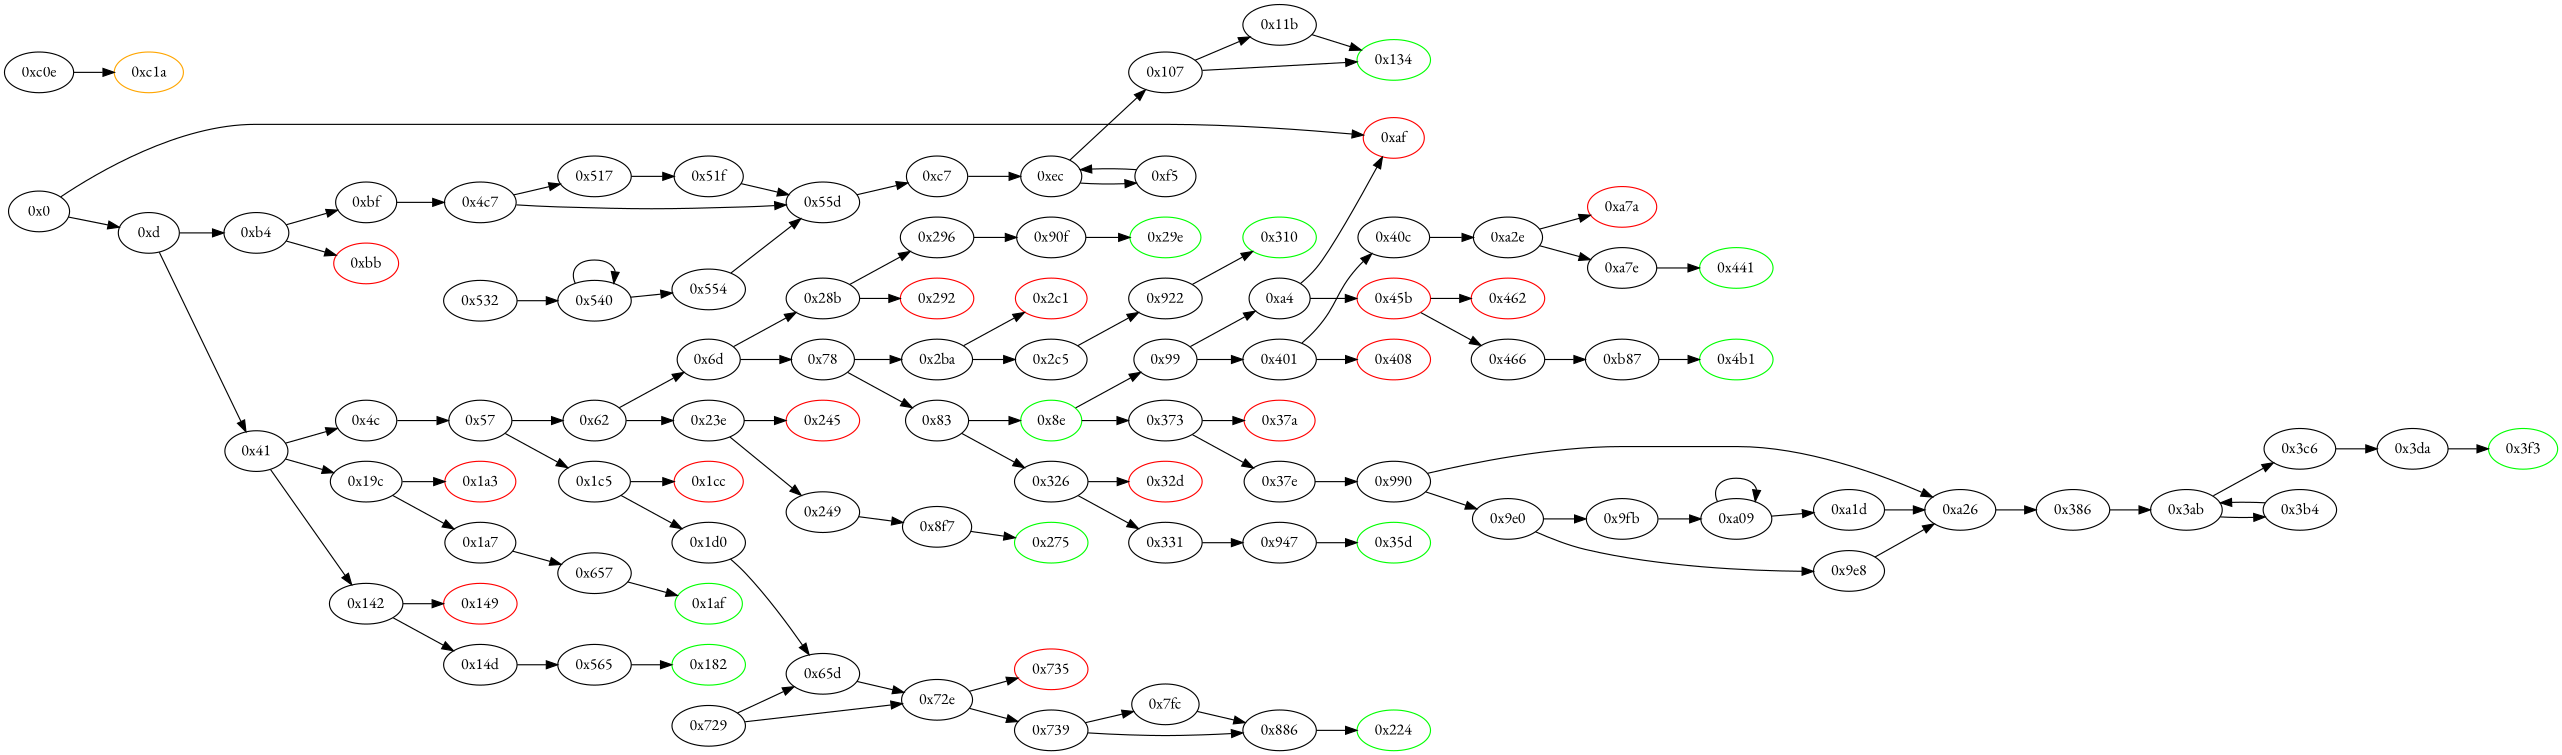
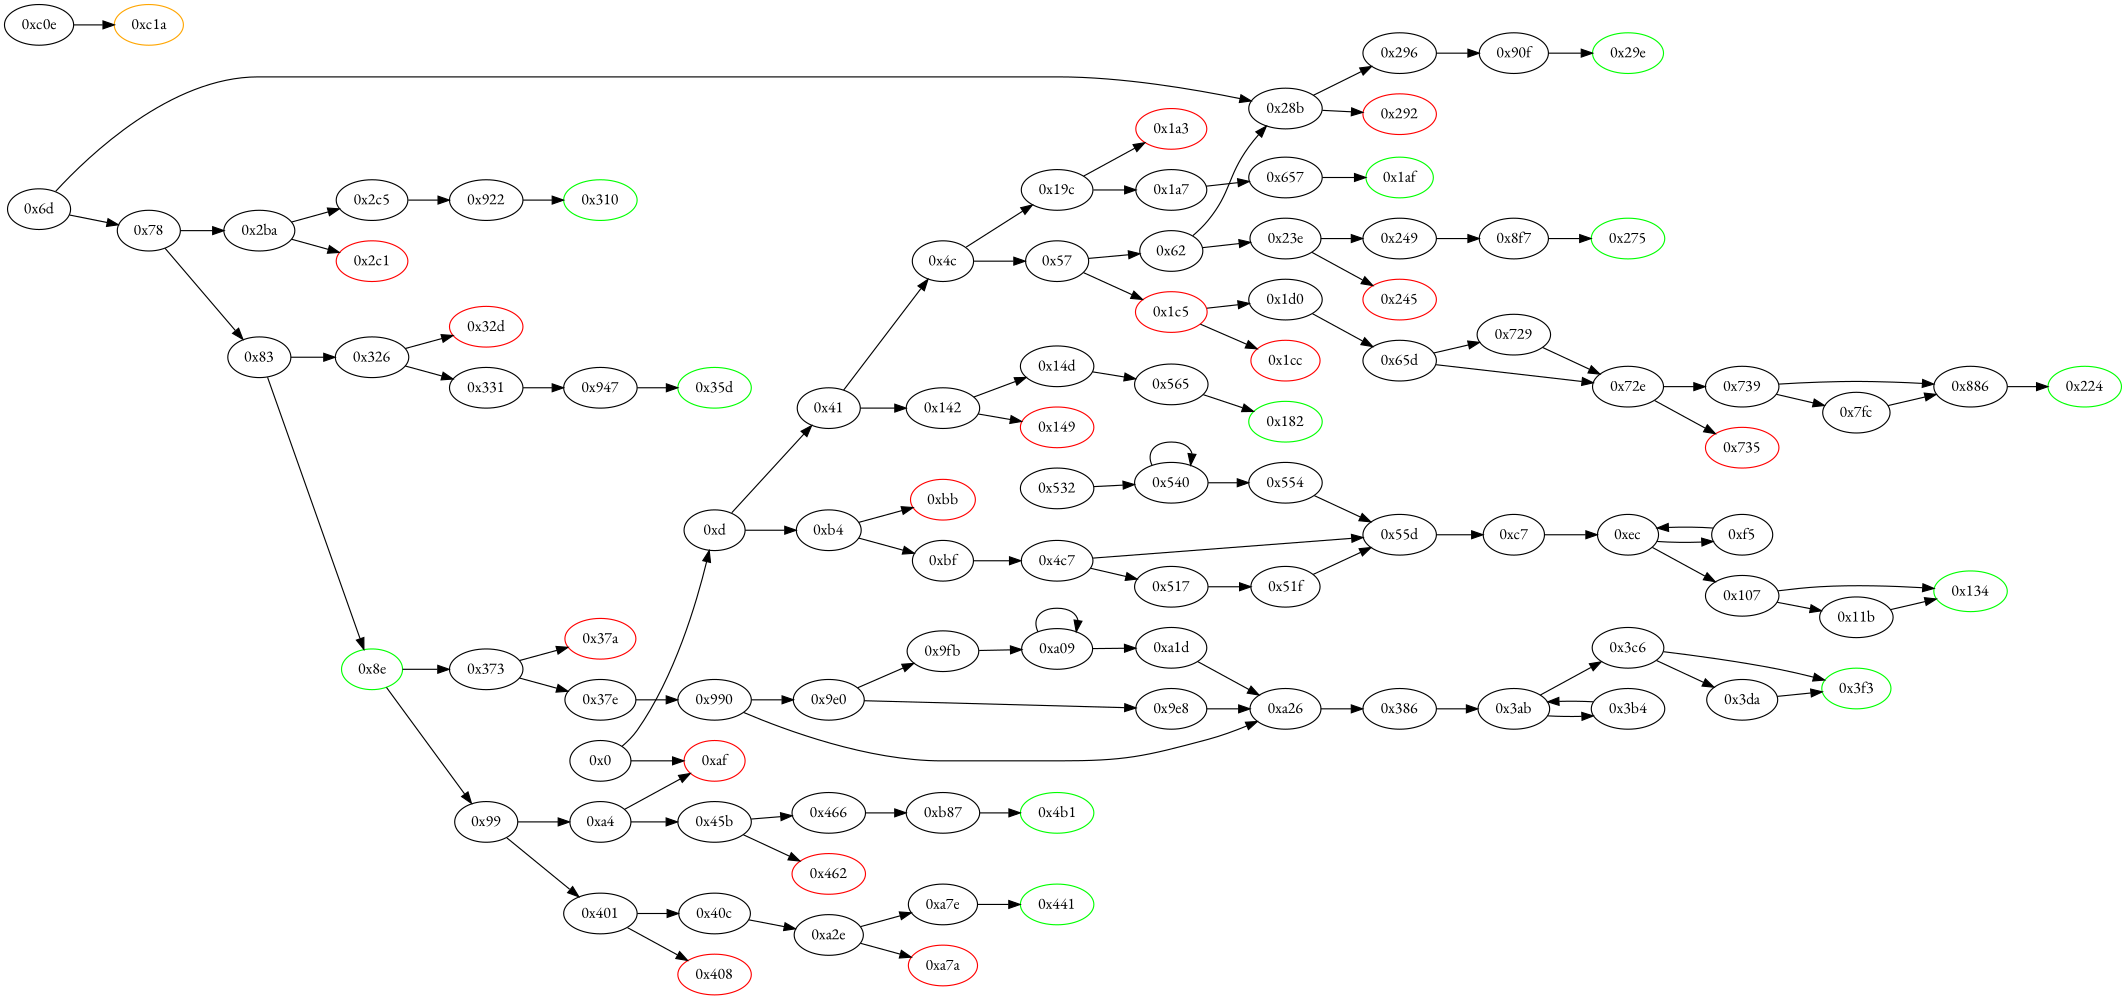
node "0x45b": color red -> black
edge "0x62" -> "0x6d": now "0x62" -> "0x28b"
edge "0x41" -> "0x19c": now "0x4c" -> "0x19c"
node "0x1c5": color black -> red
edge "0x3c6" -> "0x3f3": added
edge "0x729" -> "0x65d": reversed
